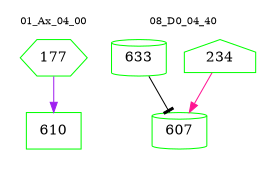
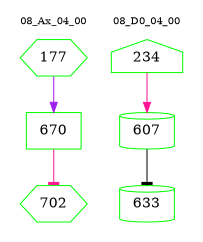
cluster "01_Ax_04_00": label "01_Ax_04_00" -> "08_Ax_04_00"
cluster "08_D0_04_40": label "08_D0_04_40" -> "08_D0_04_00"
edge "633" -> "607": reversed
node "610": label "610" -> "670"
node "702": added
